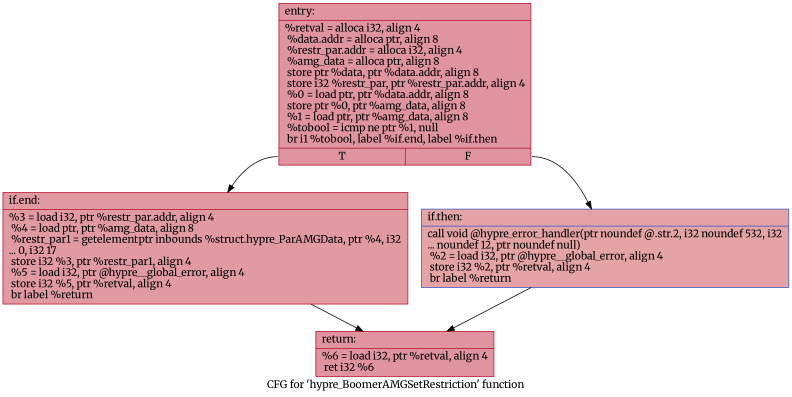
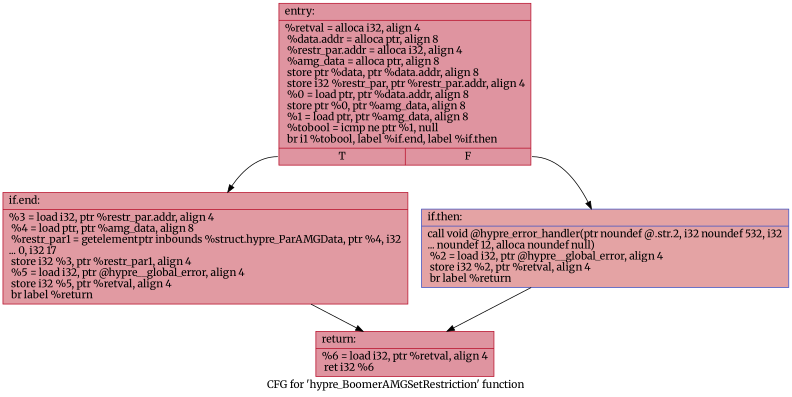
node "if.then:": text "... noundef 12, ptr noundef null)" -> "... noundef 12, alloca noundef null)"
